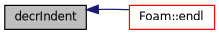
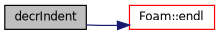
edge "Foam::endl" -> "decrIndent": reversed
